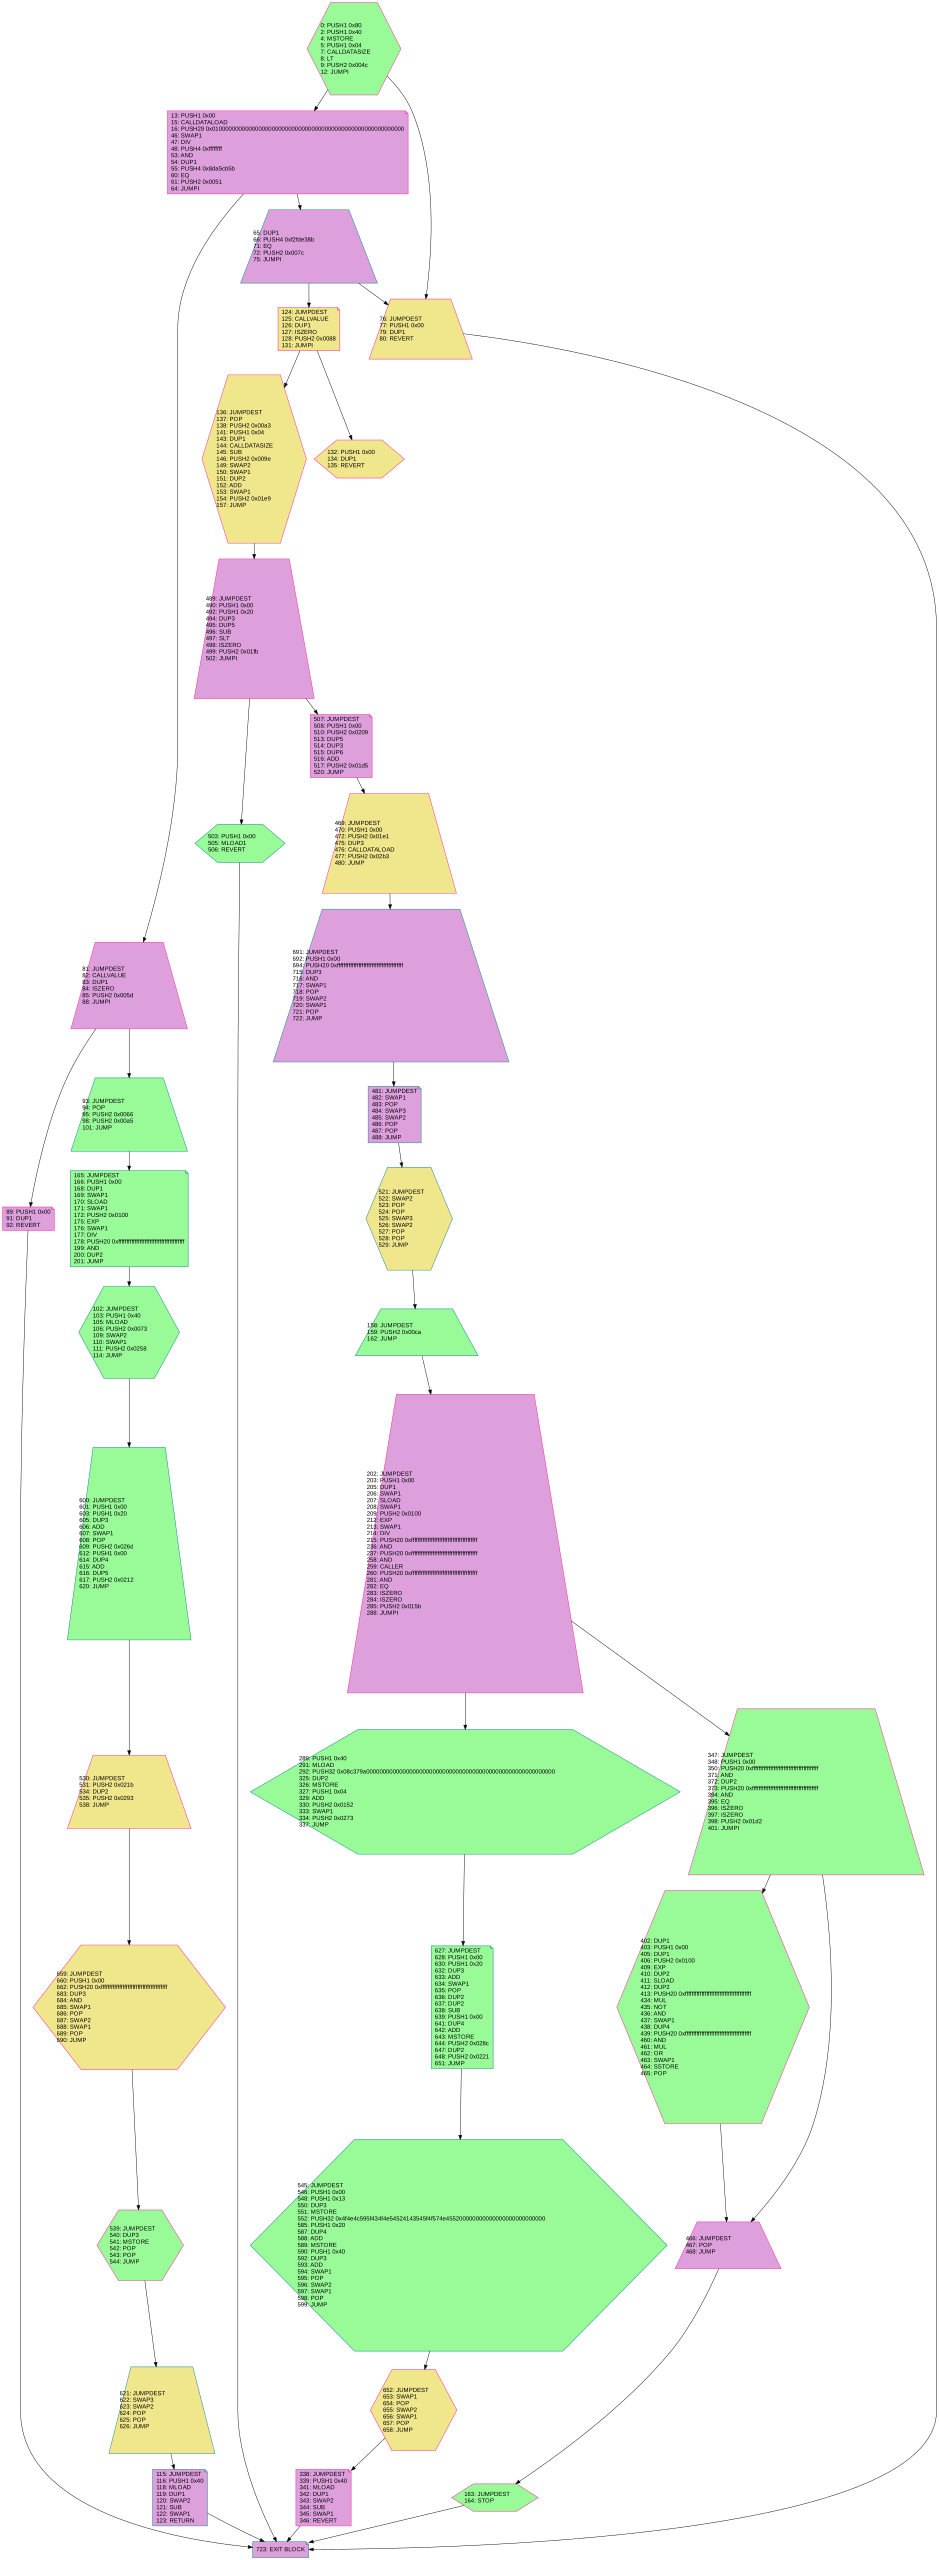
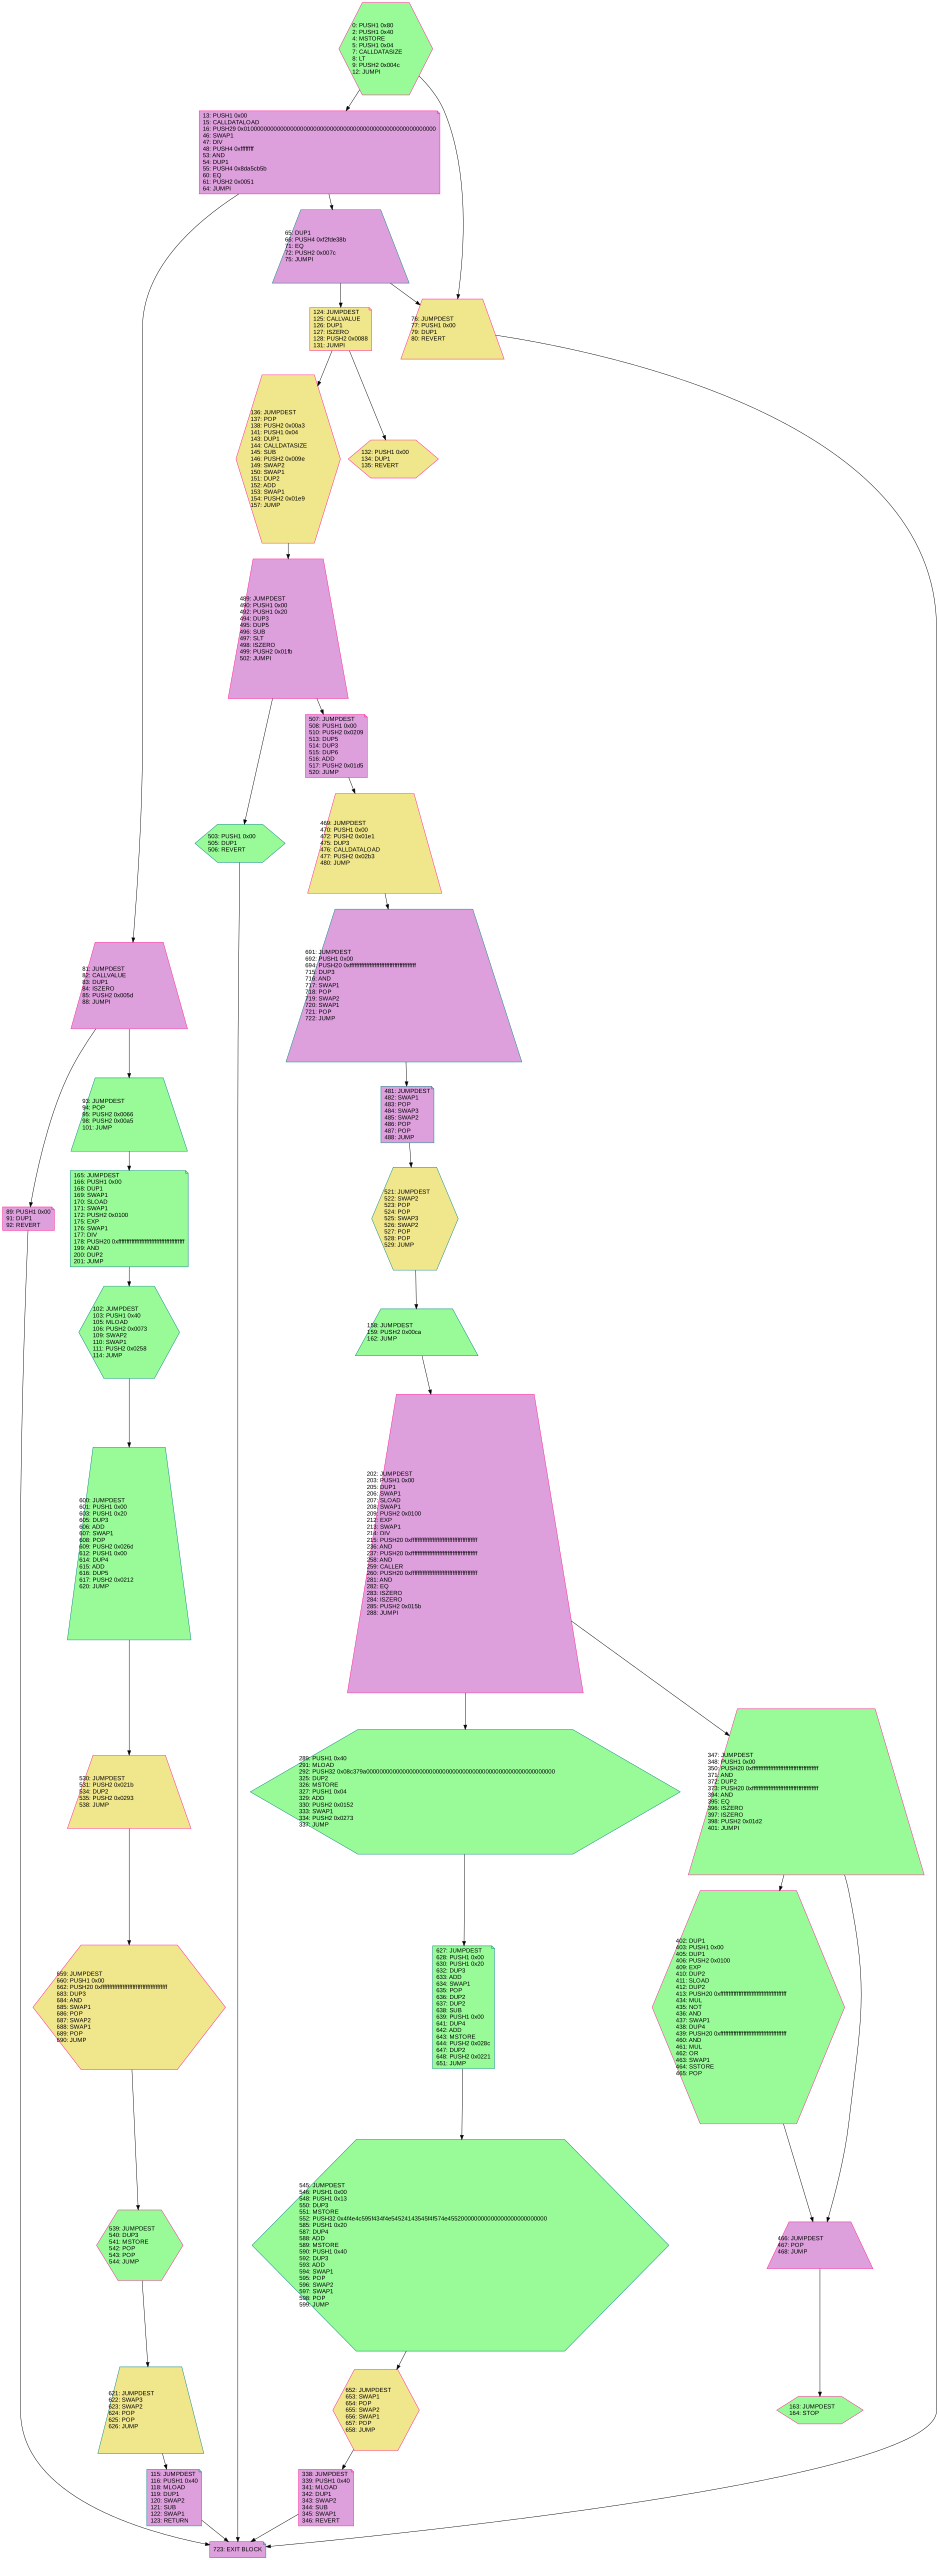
node "503: PUSH1 0x00 505: MLOAD1 506: REVERT": label "503: PUSH1 0x00 505: MLOAD1 506: REVERT" -> "503: PUSH1 0x00 505: DUP1 506: REVERT"
edge "163: JUMPDEST 164: STOP" -> "723: EXIT BLOCK": removed
